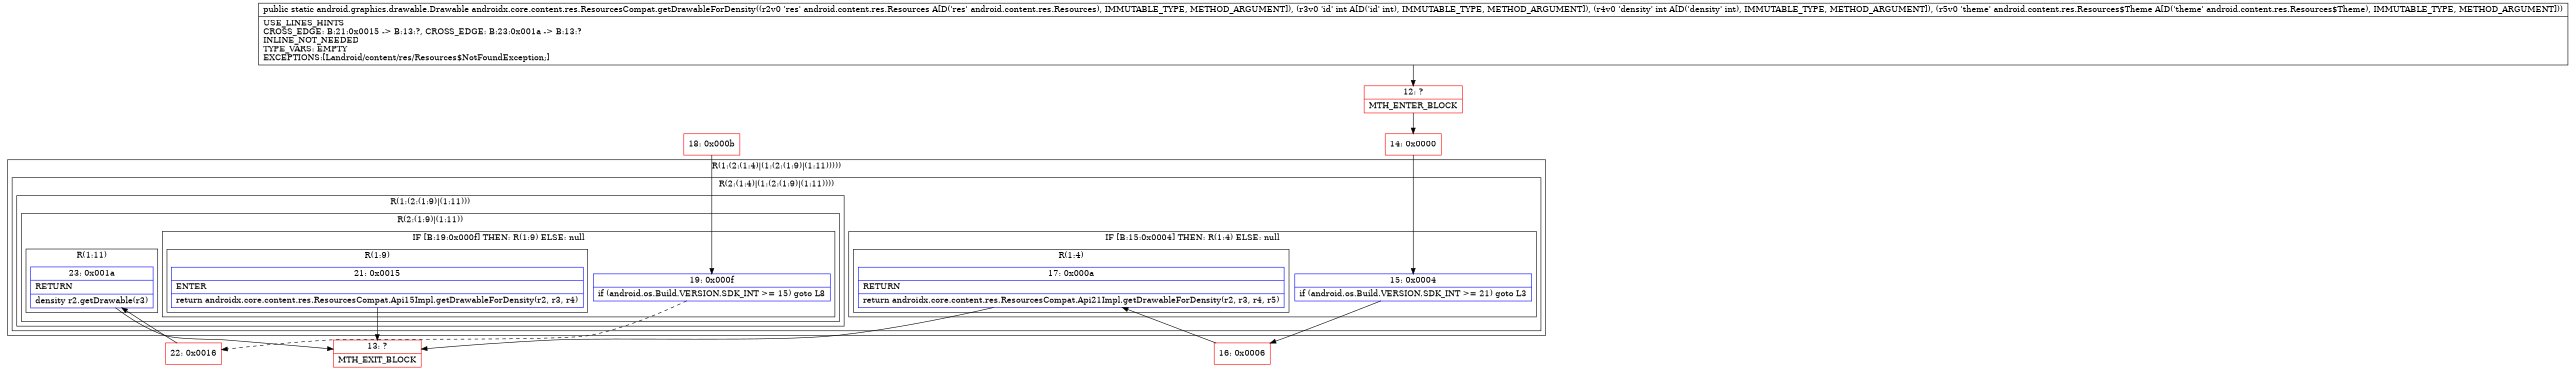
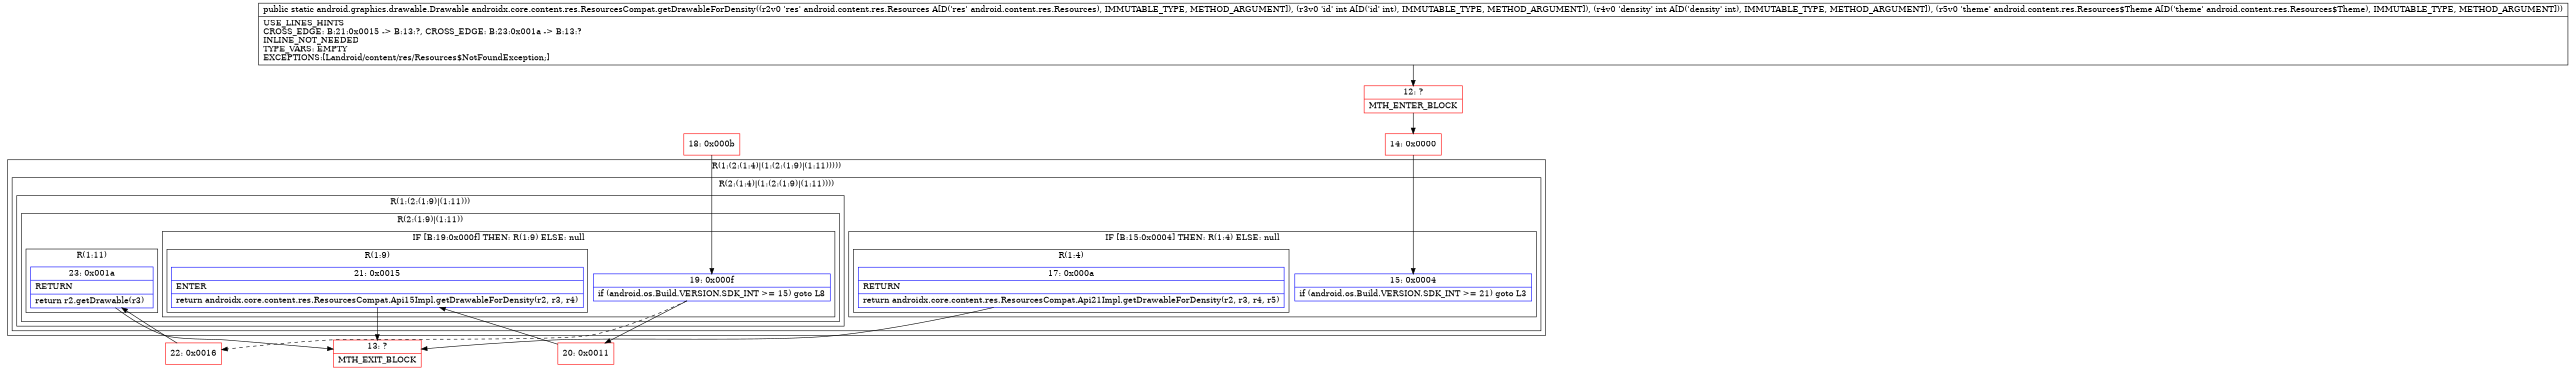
node "23: 0x001a": text "density r2.getDrawable(r3)" -> "return r2.getDrawable(r3)"
node "20: 0x0011": added
node "16: 0x0006": removed
